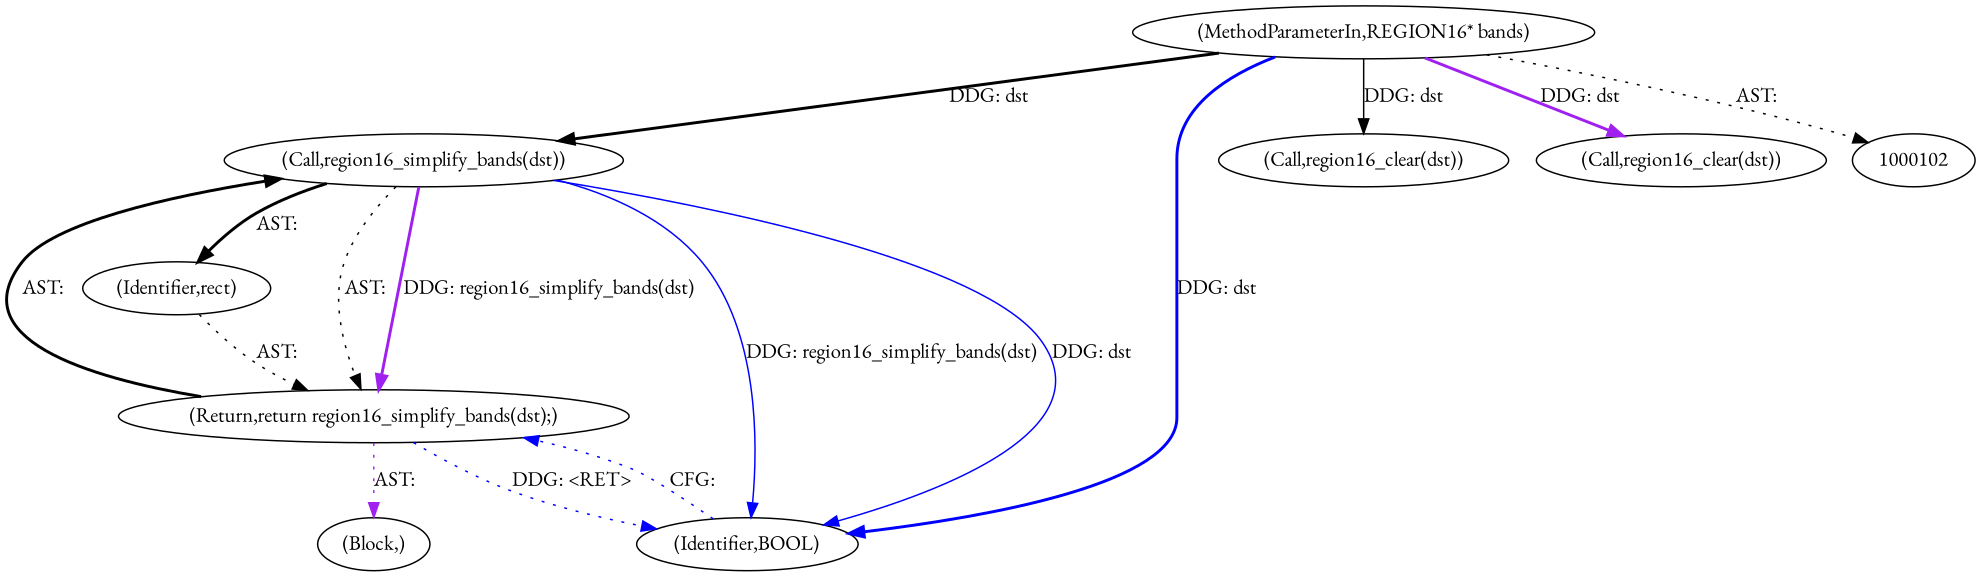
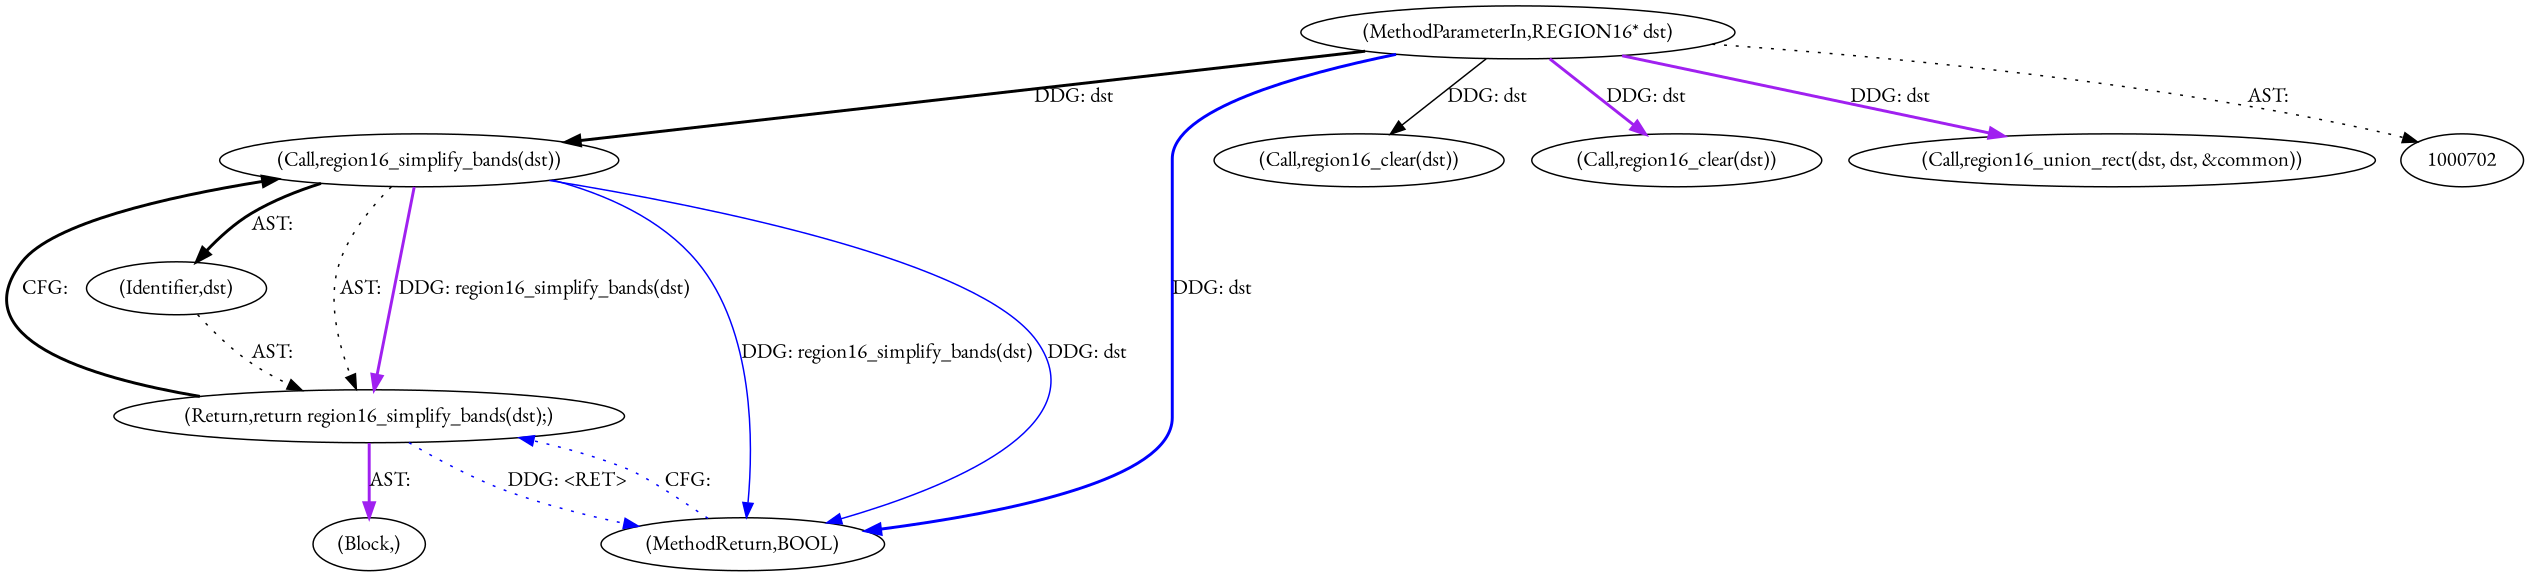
node "(MethodParameterIn,REGION16* bands)": label "(MethodParameterIn,REGION16* bands)" -> "(MethodParameterIn,REGION16* dst)"
node "1000102": label "1000102" -> "1000702"
node "(Call,region16_union_rect(dst, dst, &common))": added
edge "(Return,return region16_simplify_bands(dst);)" -> "(Call,region16_simplify_bands(dst))": label "AST: " -> "CFG: "
node "(Identifier,rect)": label "(Identifier,rect)" -> "(Identifier,dst)"
edge "(Return,return region16_simplify_bands(dst);)" -> "(Block,)": style dotted -> bold
node "(Identifier,BOOL)": label "(Identifier,BOOL)" -> "(MethodReturn,BOOL)"
